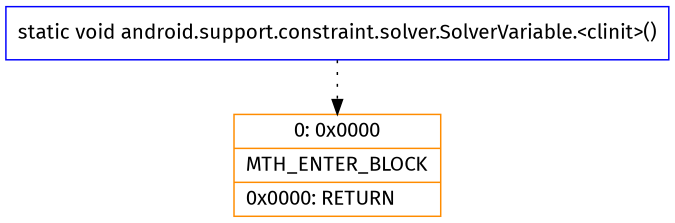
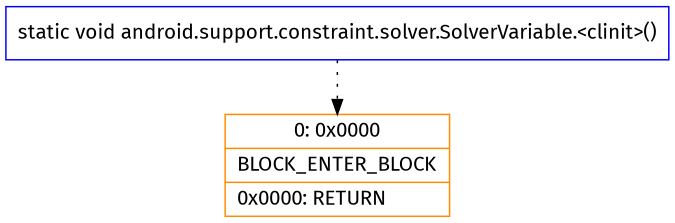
node "0: 0x0000": text "MTH_ENTER_BLOCK" -> "BLOCK_ENTER_BLOCK"
